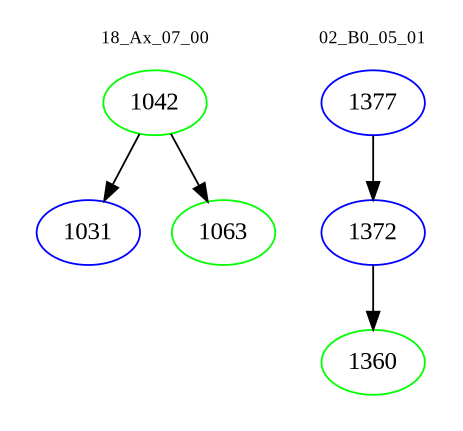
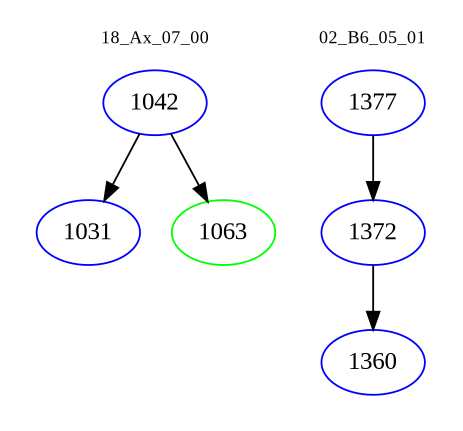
cluster "02_B0_05_01": label "02_B0_05_01" -> "02_B6_05_01"
node "1042": color green -> blue
node "1360": color green -> blue
